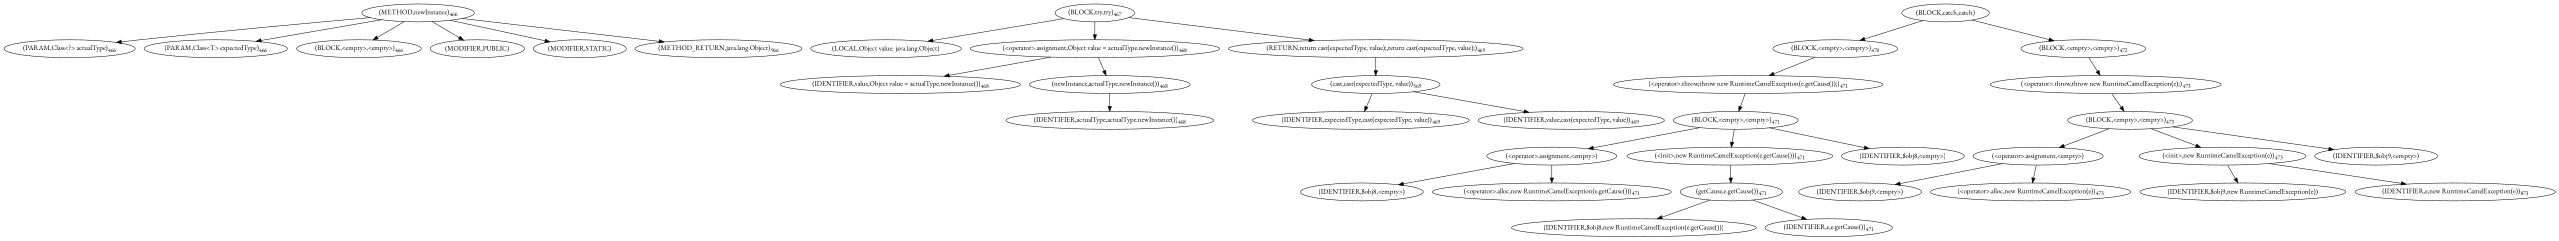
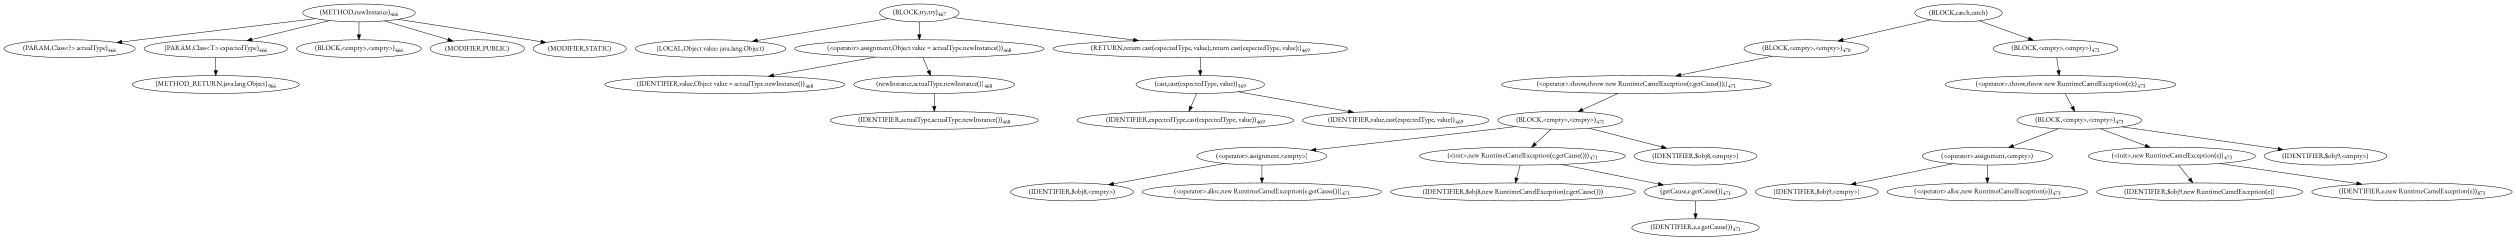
edge "(METHOD,newInstance)" -> "(METHOD_RETURN,java.lang.Object)": now "(PARAM,Class<T> expectedType)" -> "(METHOD_RETURN,java.lang.Object)"
edge "(getCause,e.getCause())" -> "(IDENTIFIER,$obj8,new RuntimeCamelException(e.getCause()))": now "(<init>,new RuntimeCamelException(e.getCause()))" -> "(IDENTIFIER,$obj8,new RuntimeCamelException(e.getCause()))"
